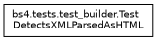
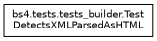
node "bs4.tests.test_builder.Test DetectsXMLParsedAsHTML": label "bs4.tests.test_builder.Test DetectsXMLParsedAsHTML" -> "bs4.tests.tests_builder.Test DetectsXMLParsedAsHTML"
